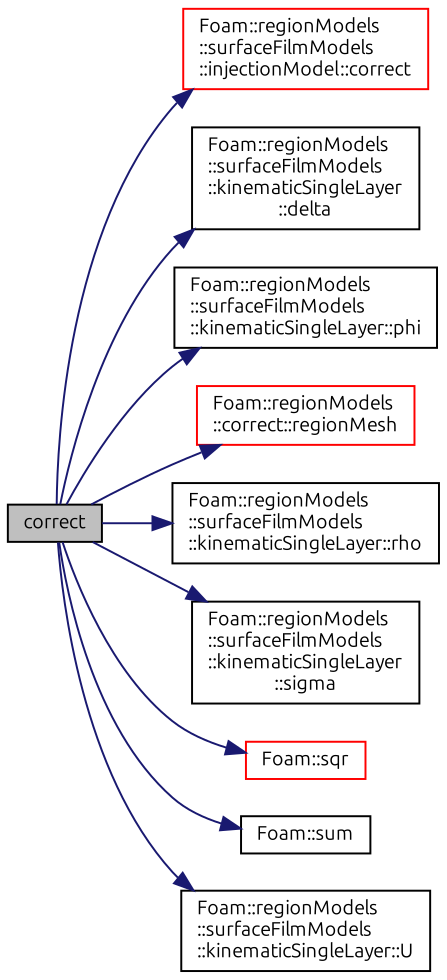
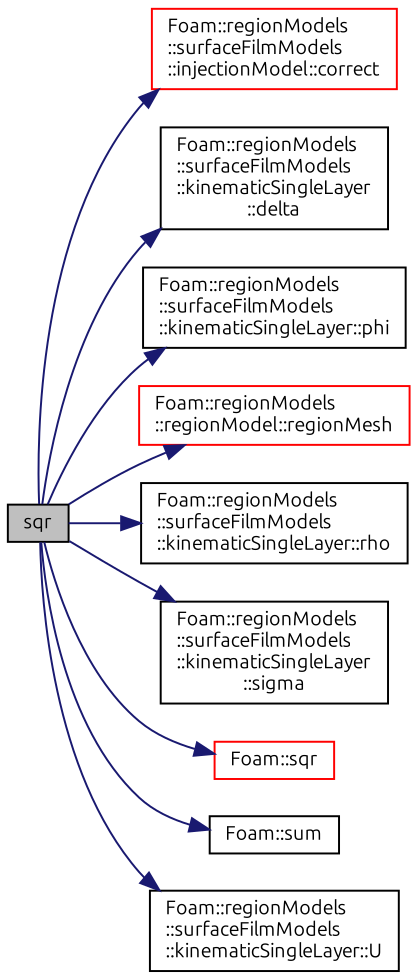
node "Foam::regionModels ::correct::regionMesh": label "Foam::regionModels ::correct::regionMesh" -> "Foam::regionModels ::regionModel::regionMesh"
node "correct": label "correct" -> "sqr"
